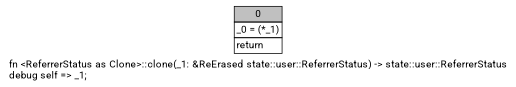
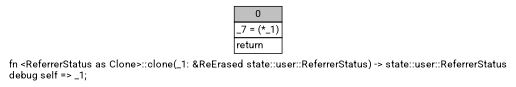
node "0": text "_0 = (*_1)" -> "_7 = (*_1)"
